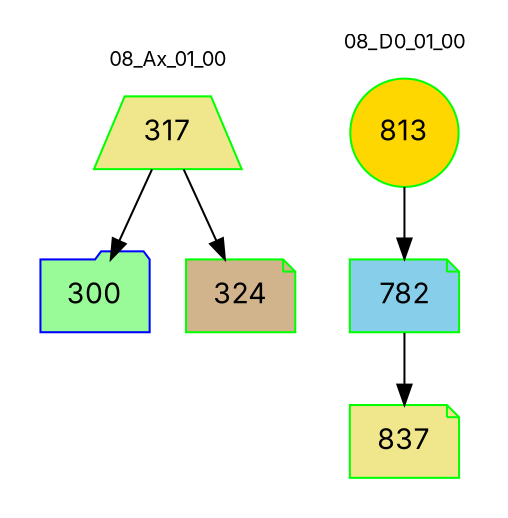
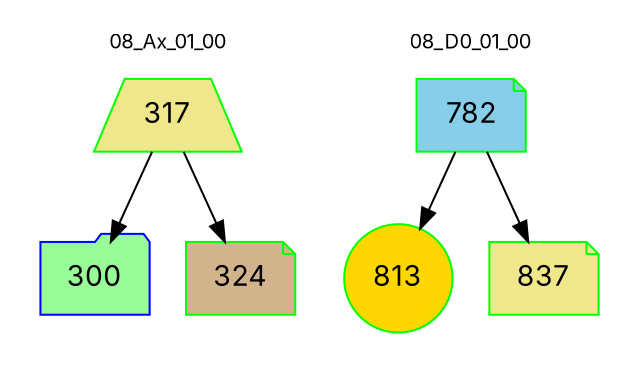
edge "813" -> "782": reversed
